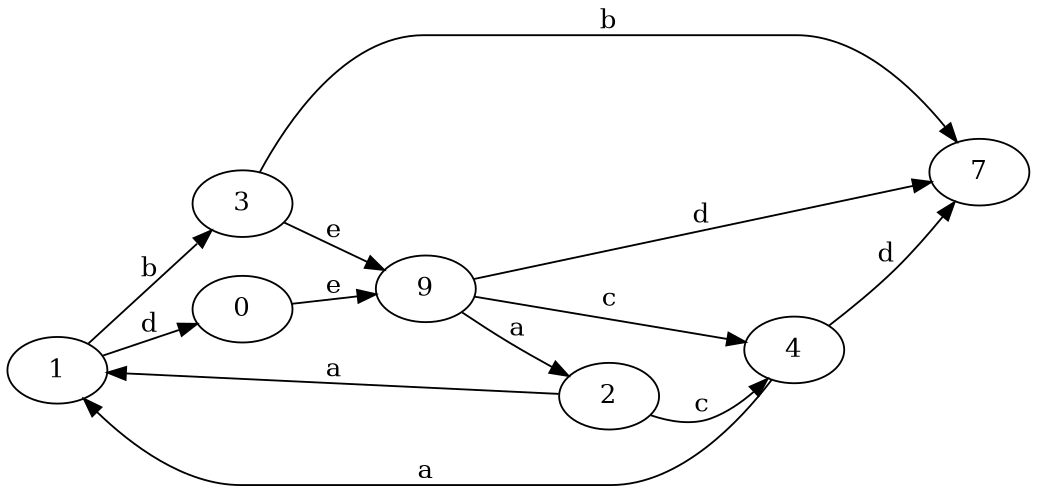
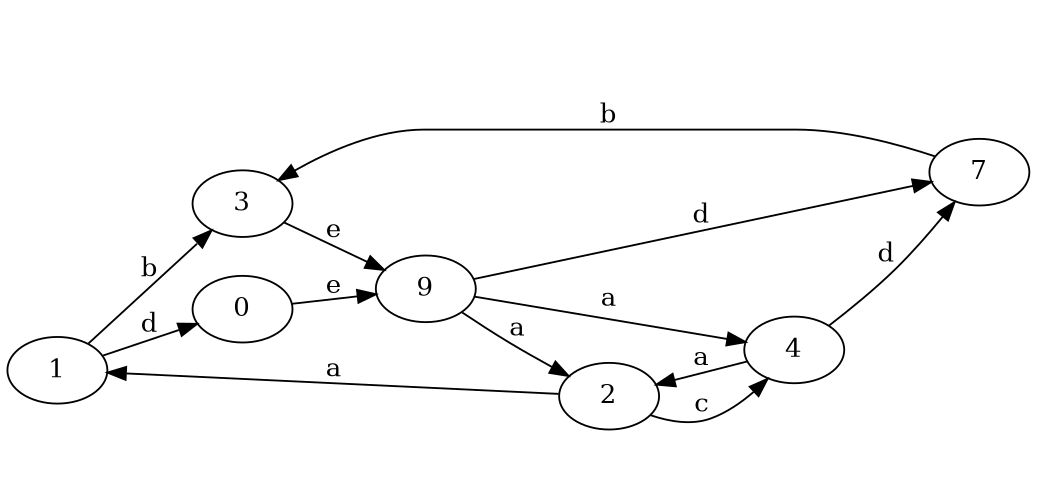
edge "3" -> "7": reversed
edge "9" -> "4": label "c" -> "a"
edge "4" -> "1": now "4" -> "2"
